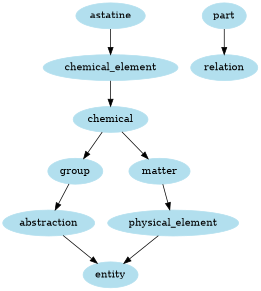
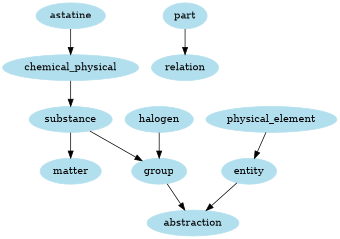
node "chemical_element": label "chemical_element" -> "chemical_physical"
node "chemical": label "chemical" -> "substance"
node "halogen": added
edge "matter" -> "physical_element": removed
edge "abstraction" -> "entity": reversed
